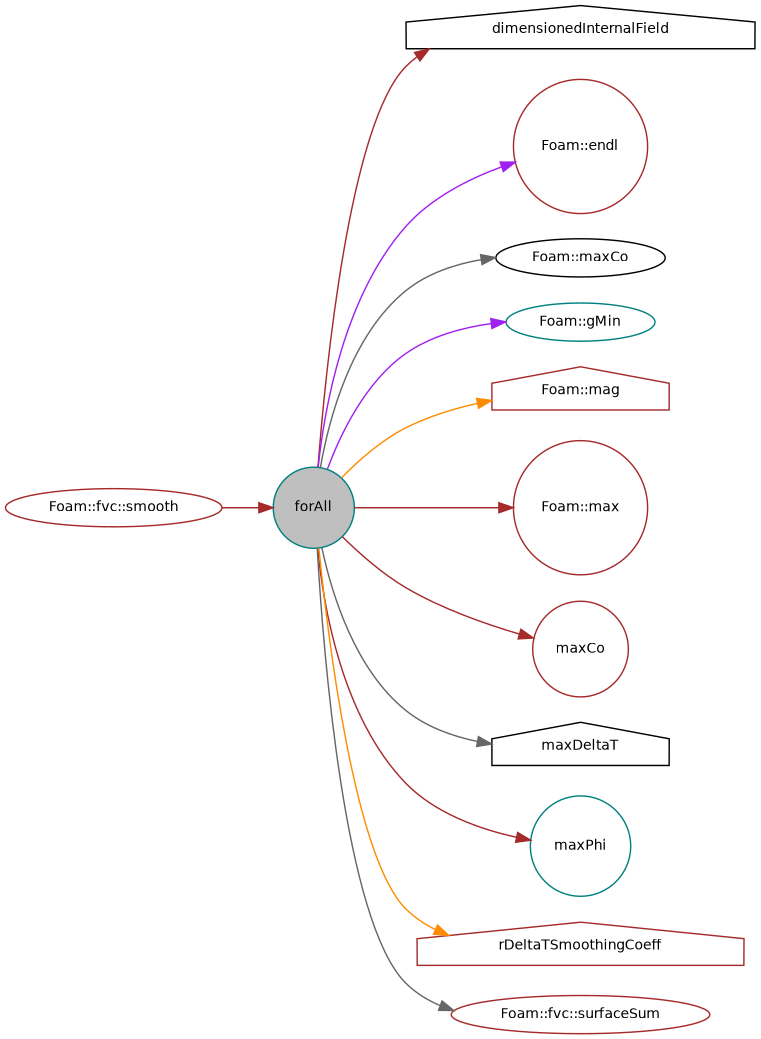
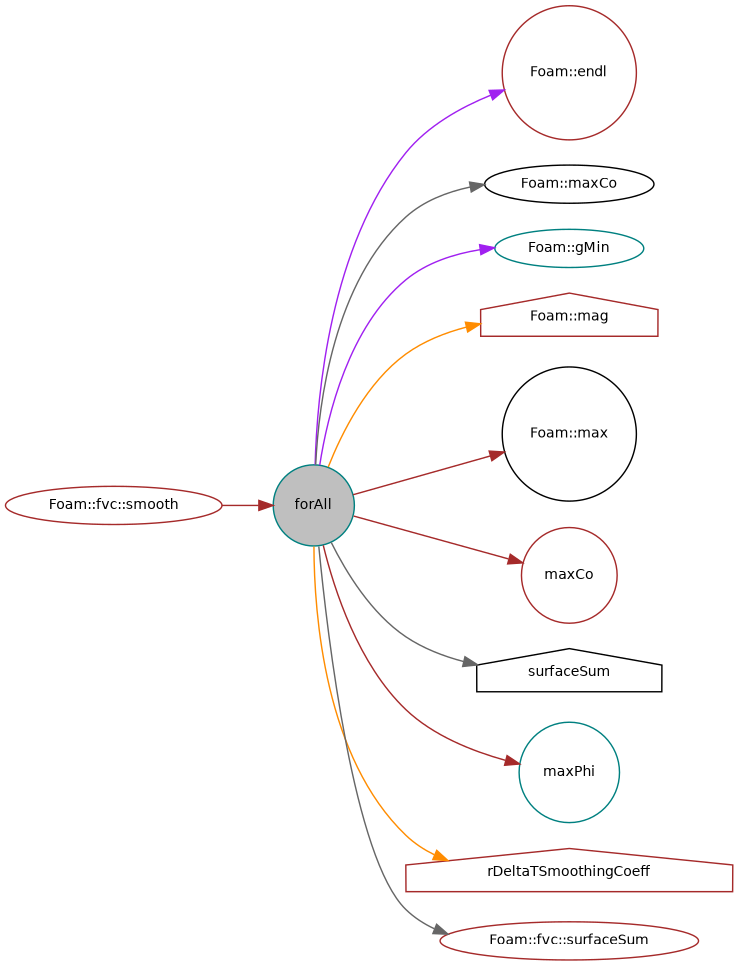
node "dimensionedInternalField": removed
node "Foam::max": color brown -> black
node "maxDeltaT": label "maxDeltaT" -> "surfaceSum"
